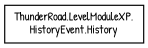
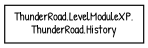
node "ThunderRoad.LevelModuleXP. HistoryEvent.History": label "ThunderRoad.LevelModuleXP. HistoryEvent.History" -> "ThunderRoad.LevelModuleXP. ThunderRoad.History"
